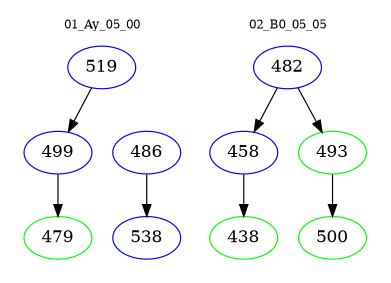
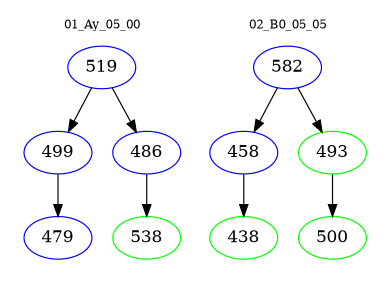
node "482": label "482" -> "582"
edge "519" -> "486": added
node "479": color green -> blue
node "538": color blue -> green
